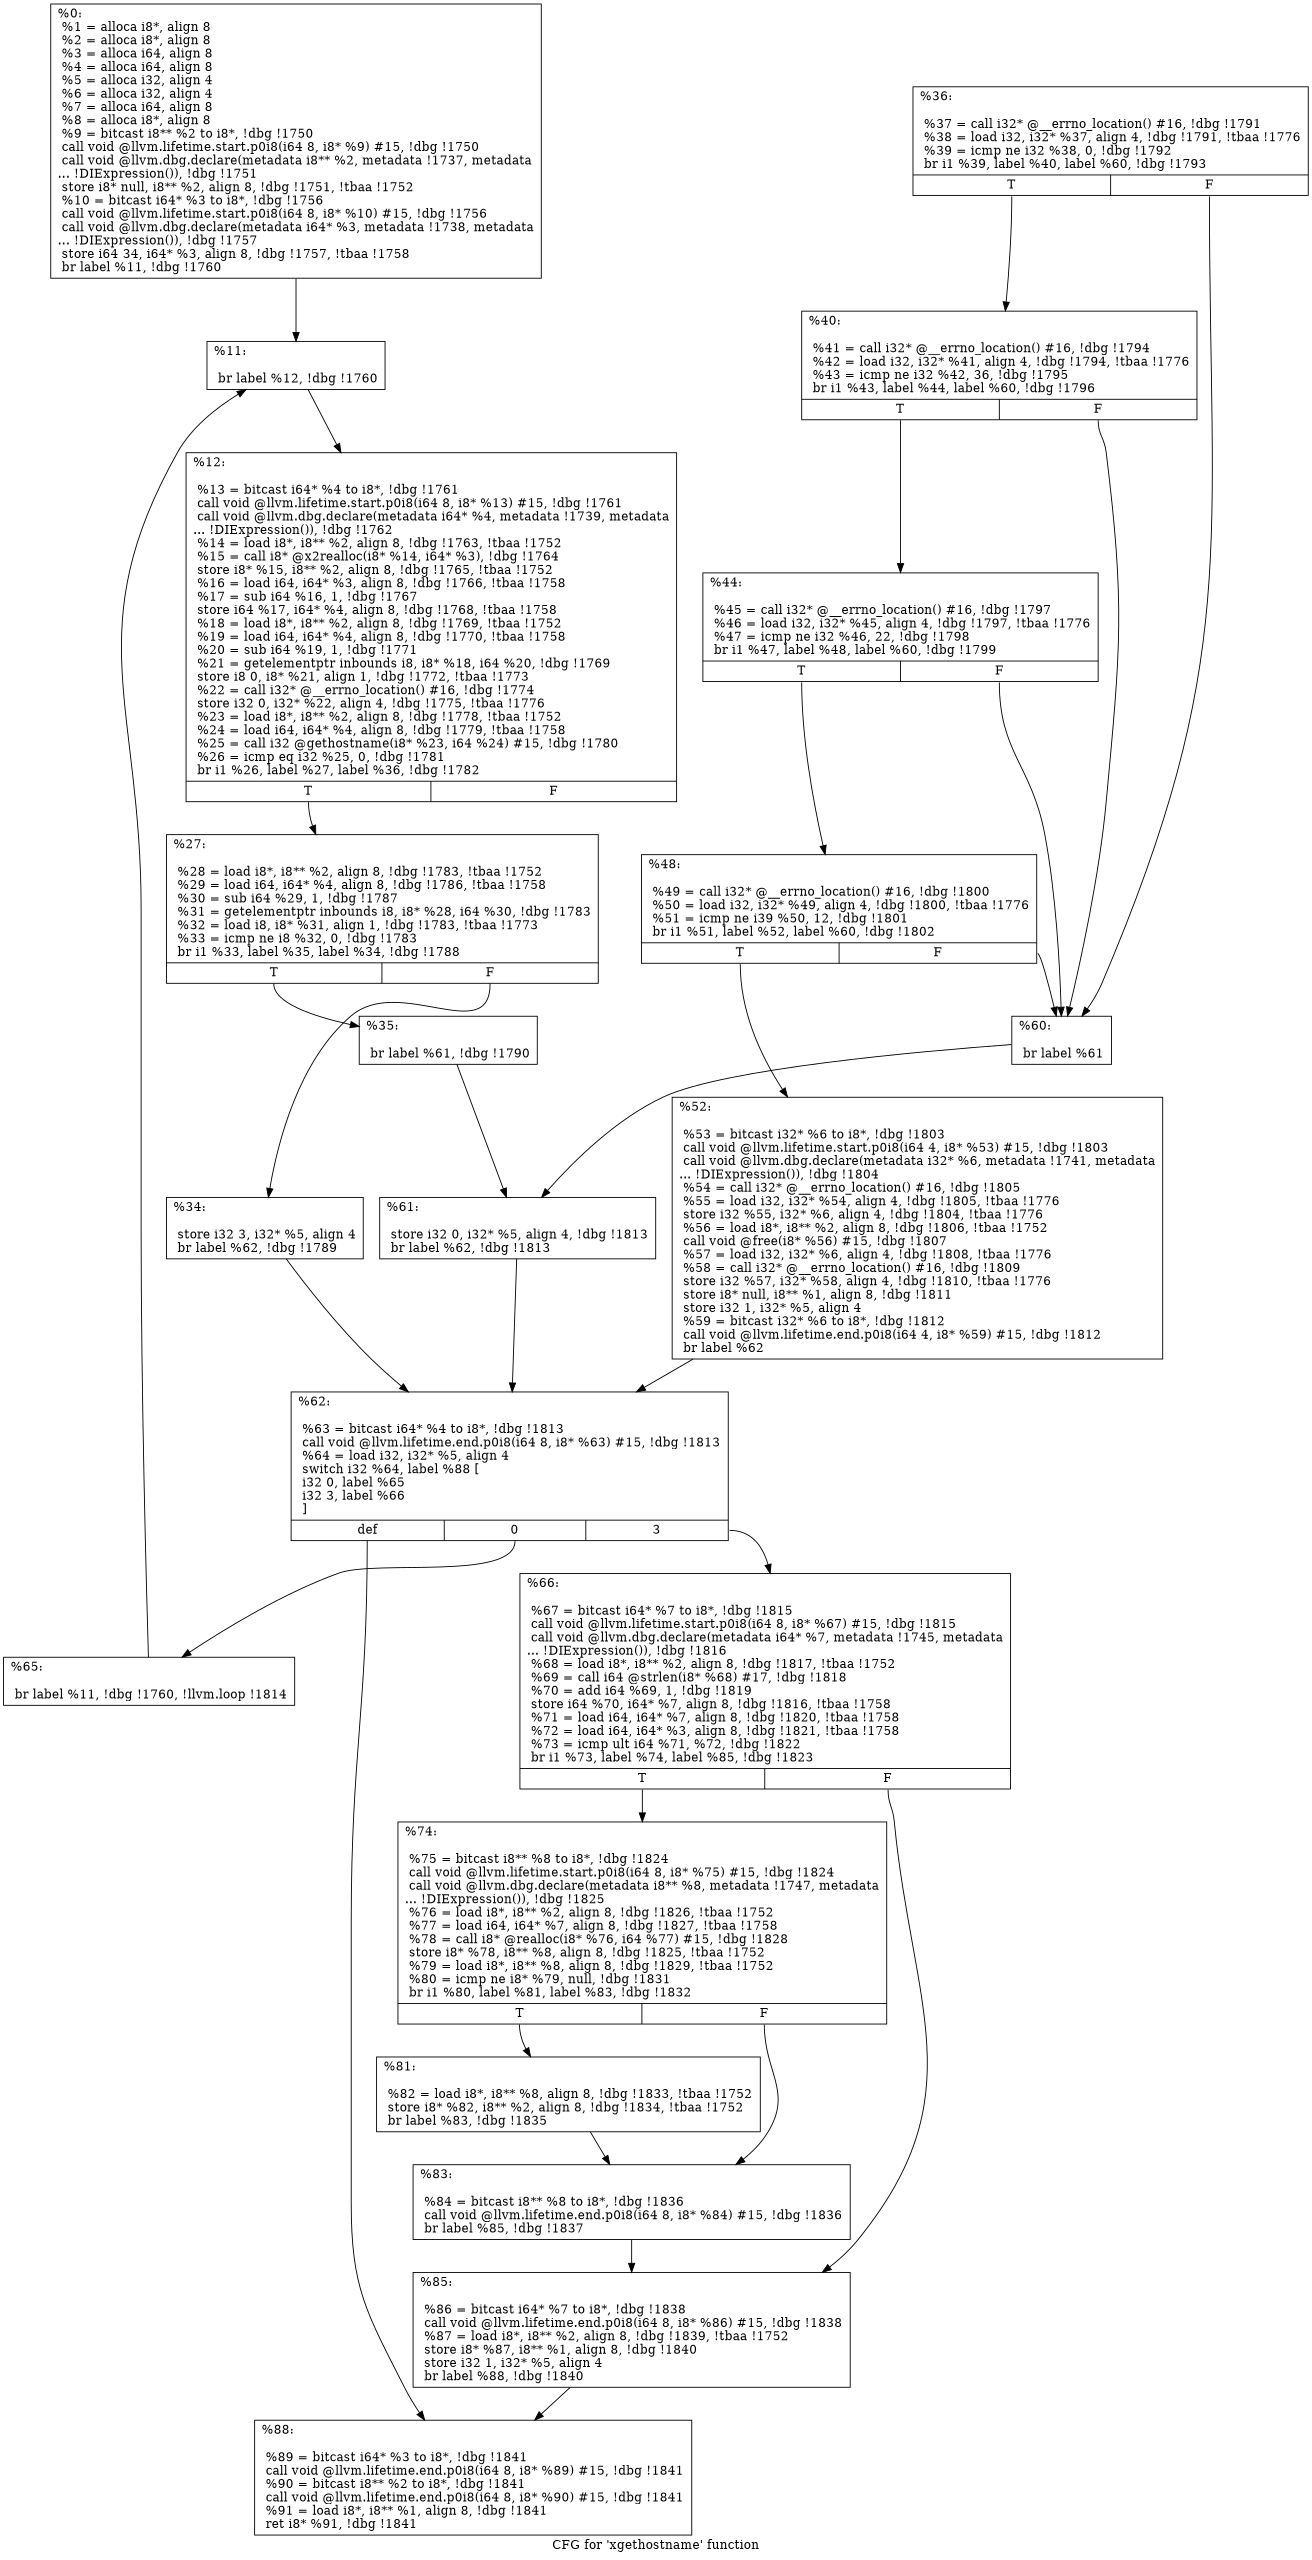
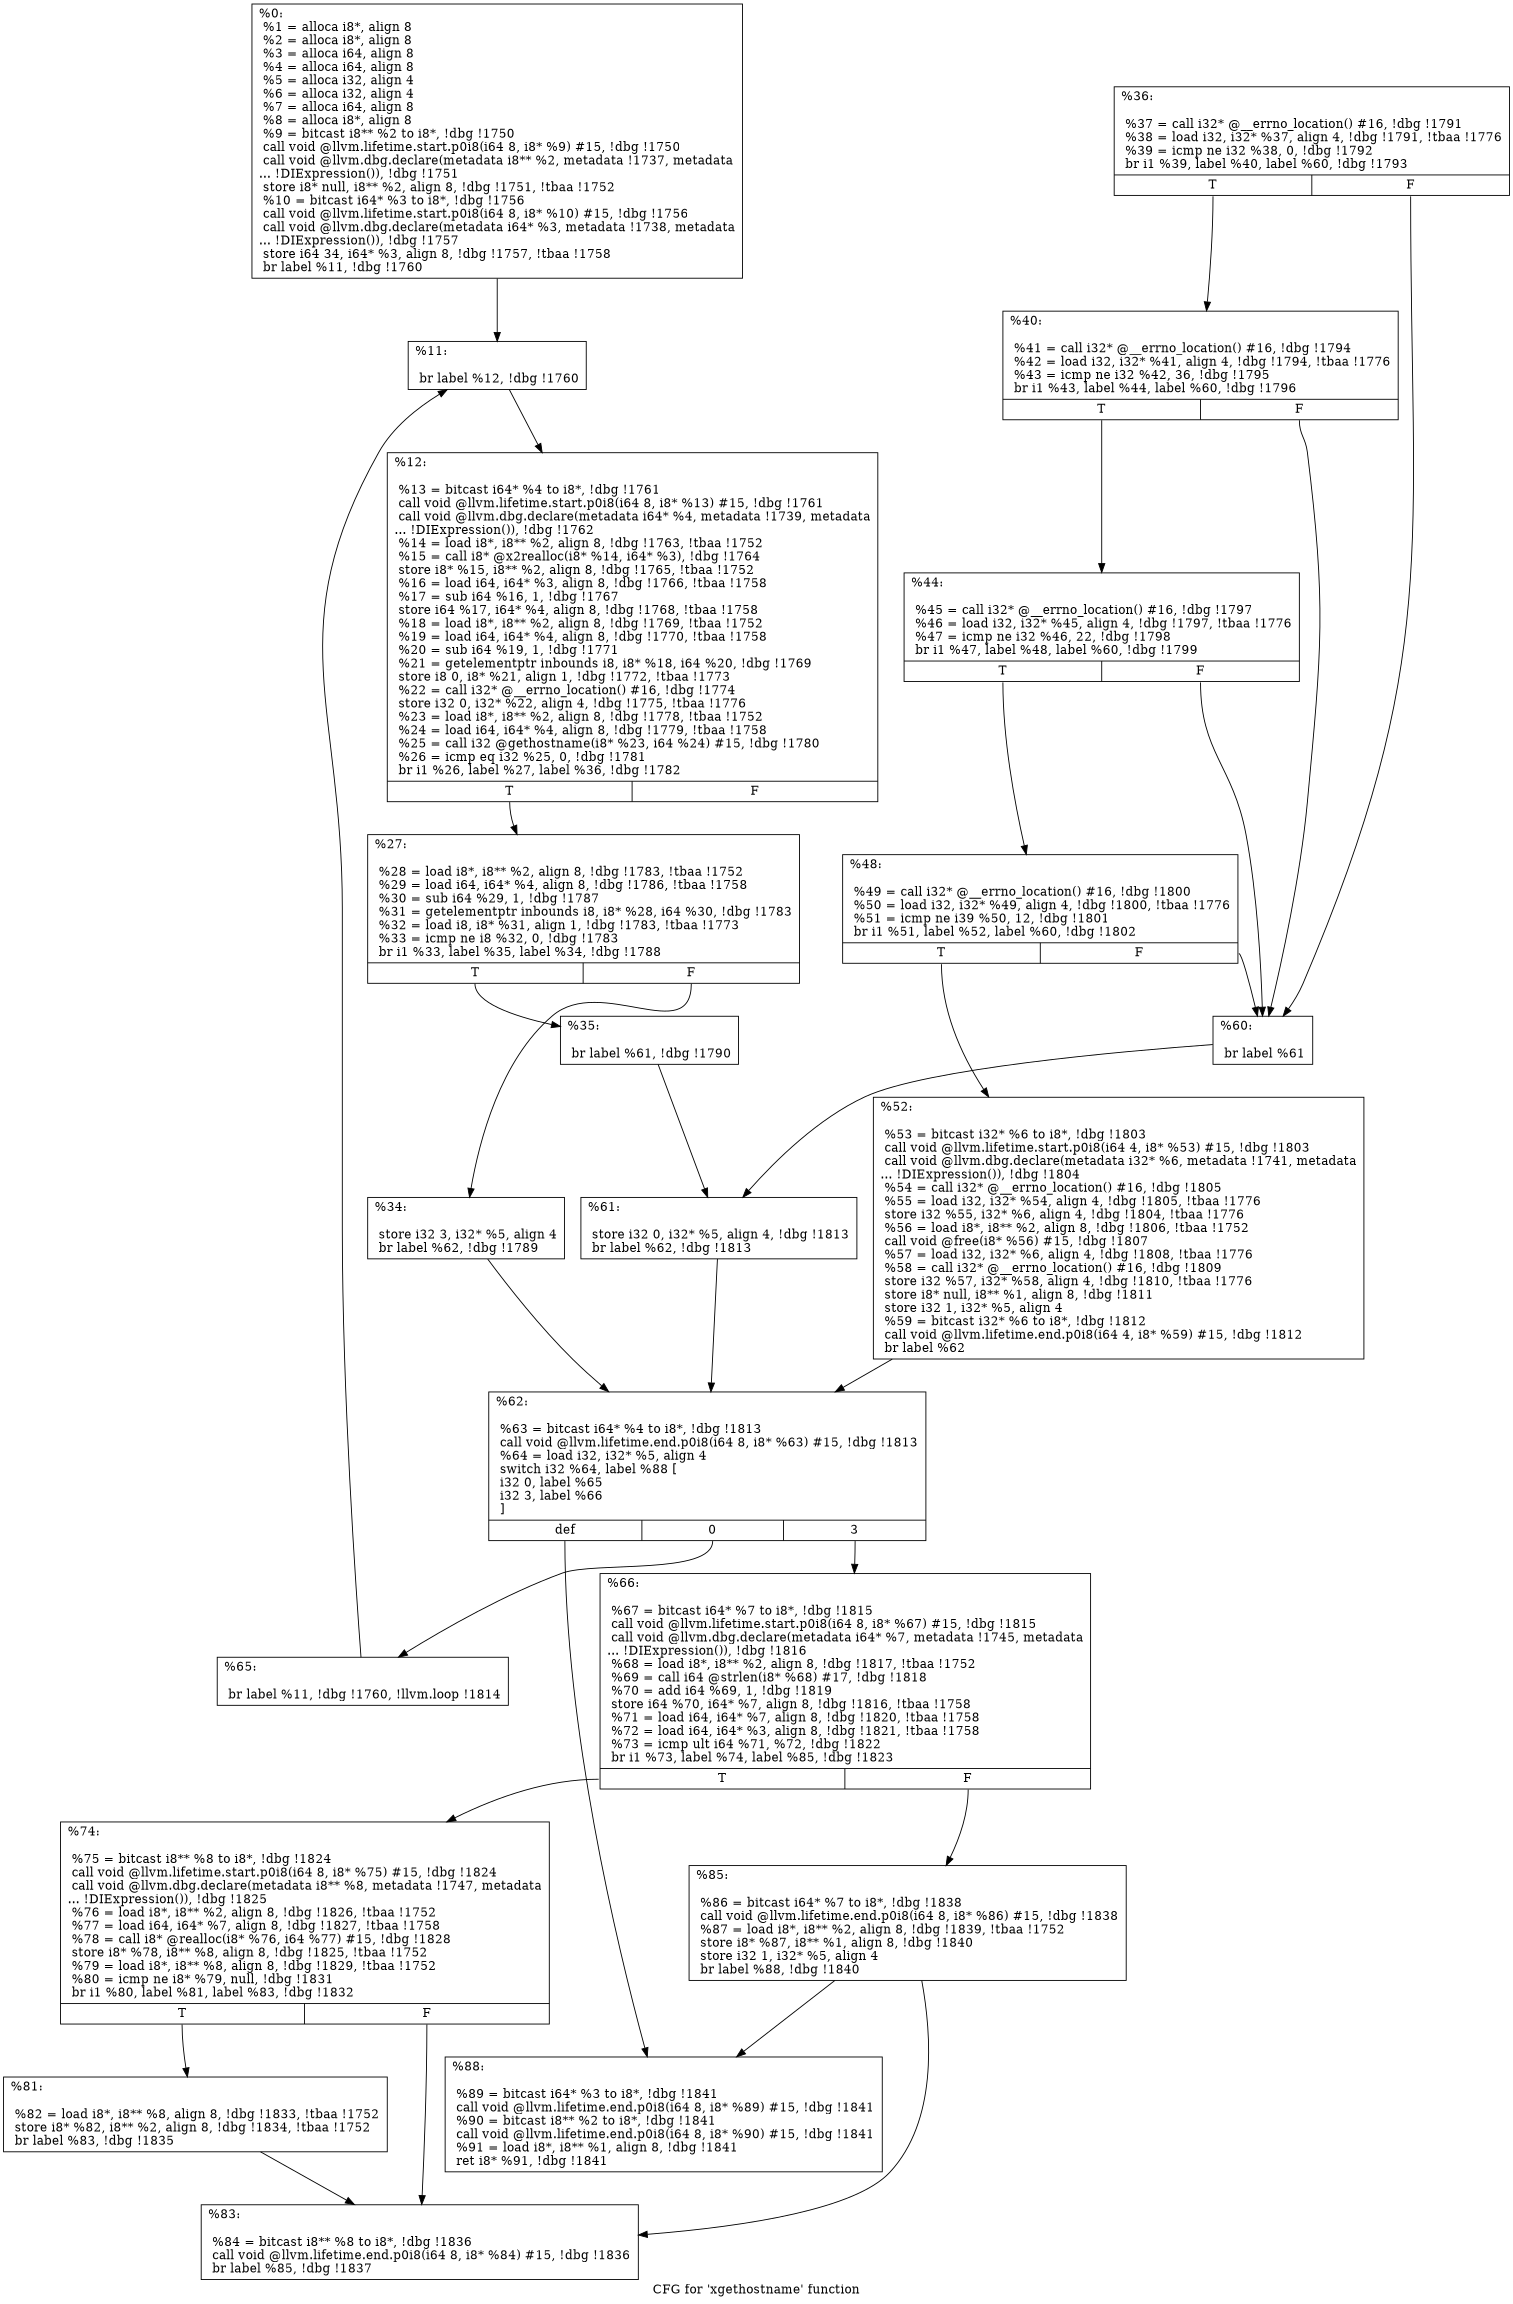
edge "%83:" -> "%85:": reversed
